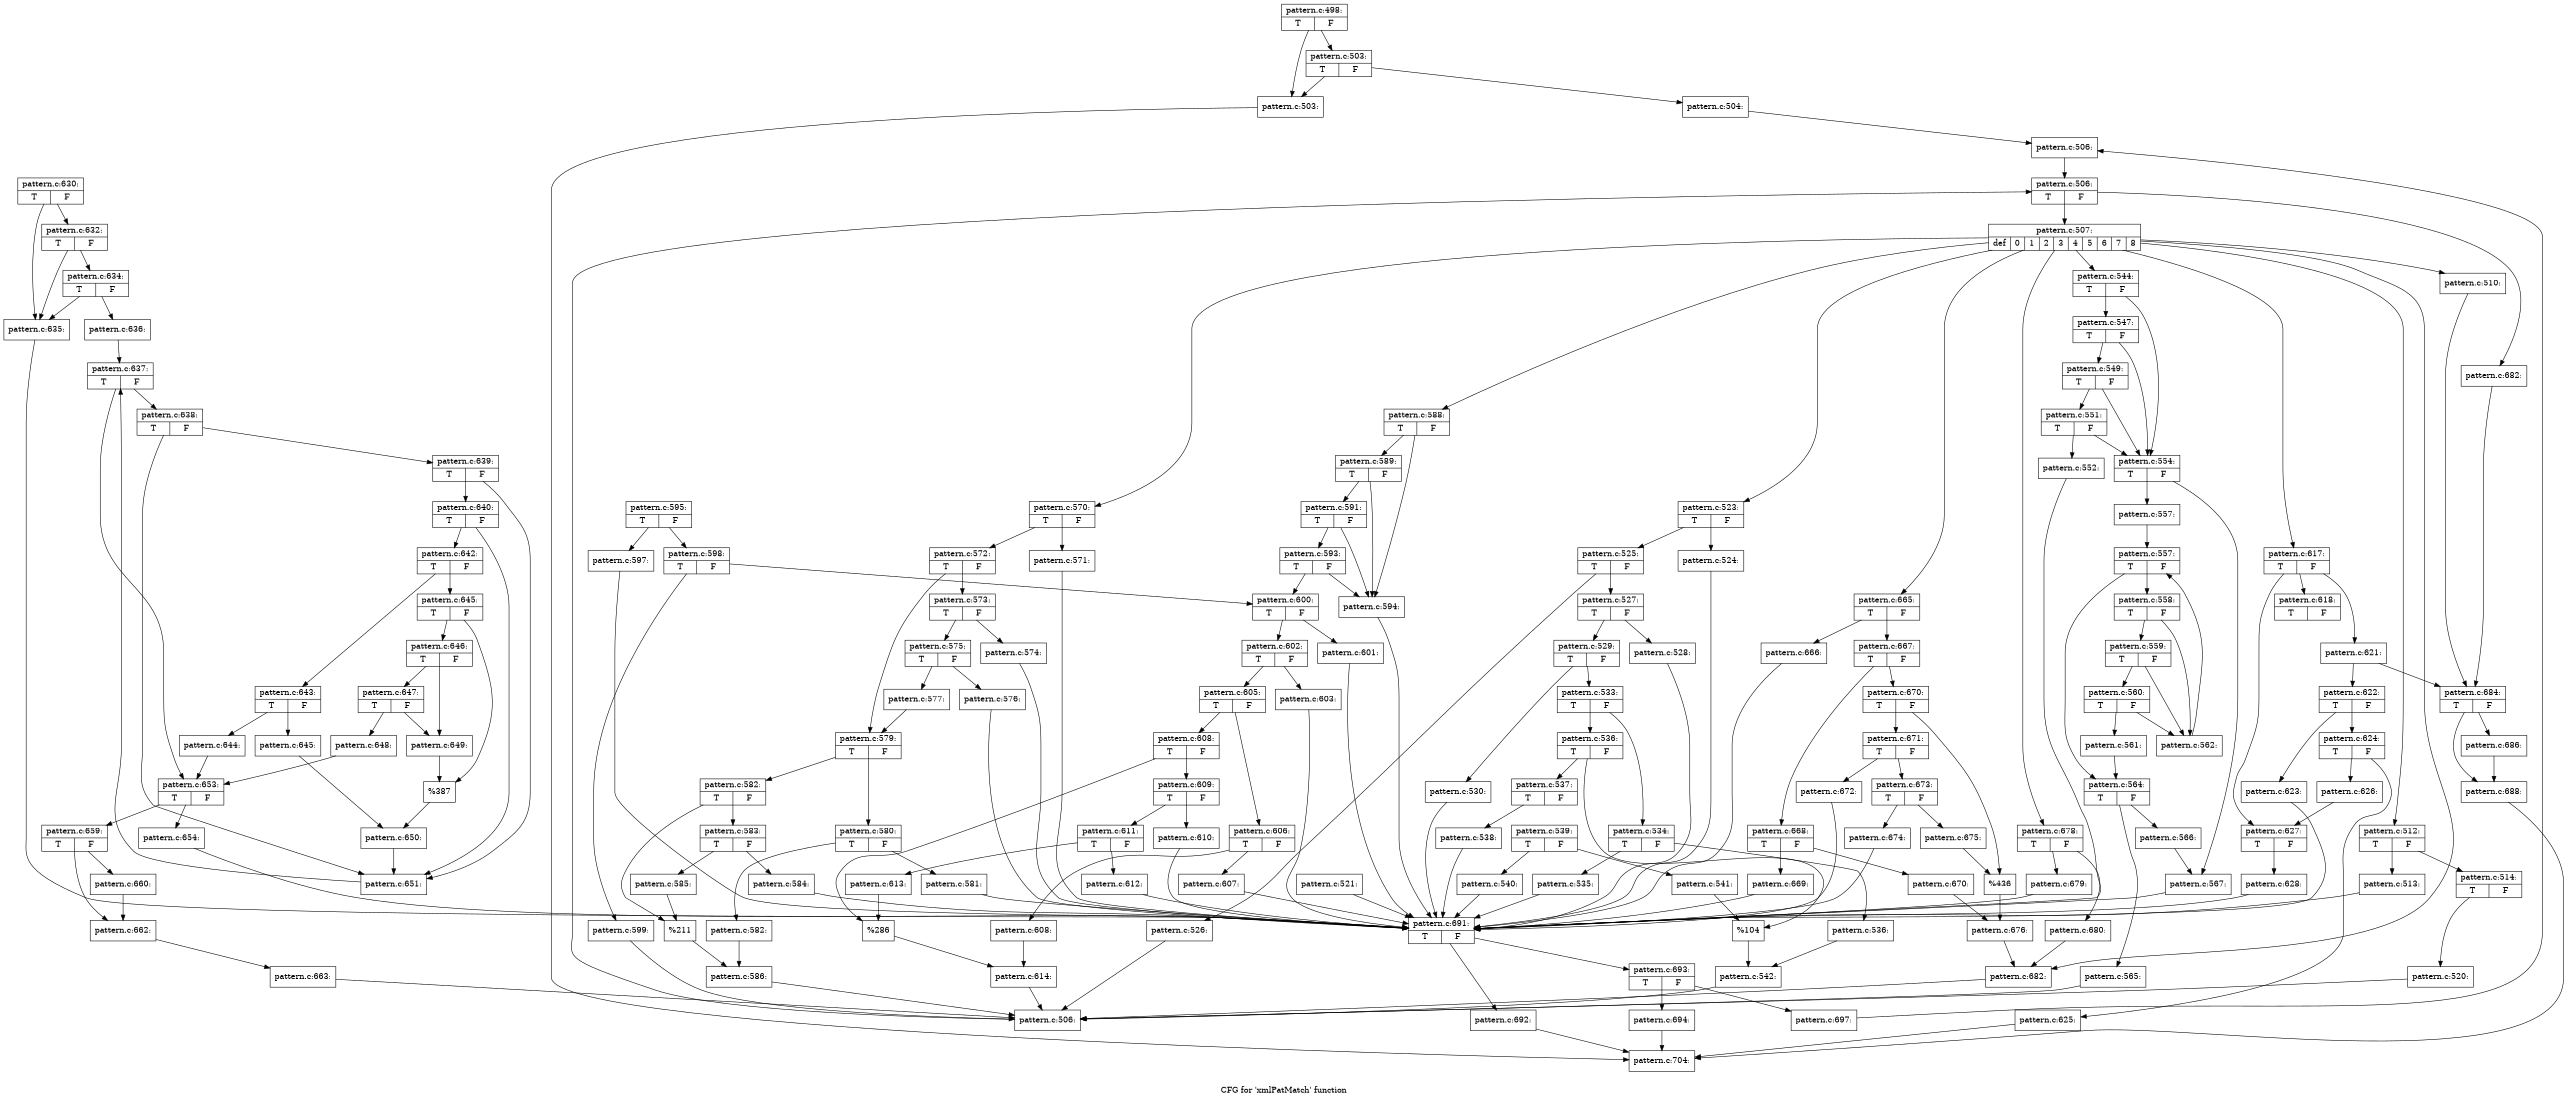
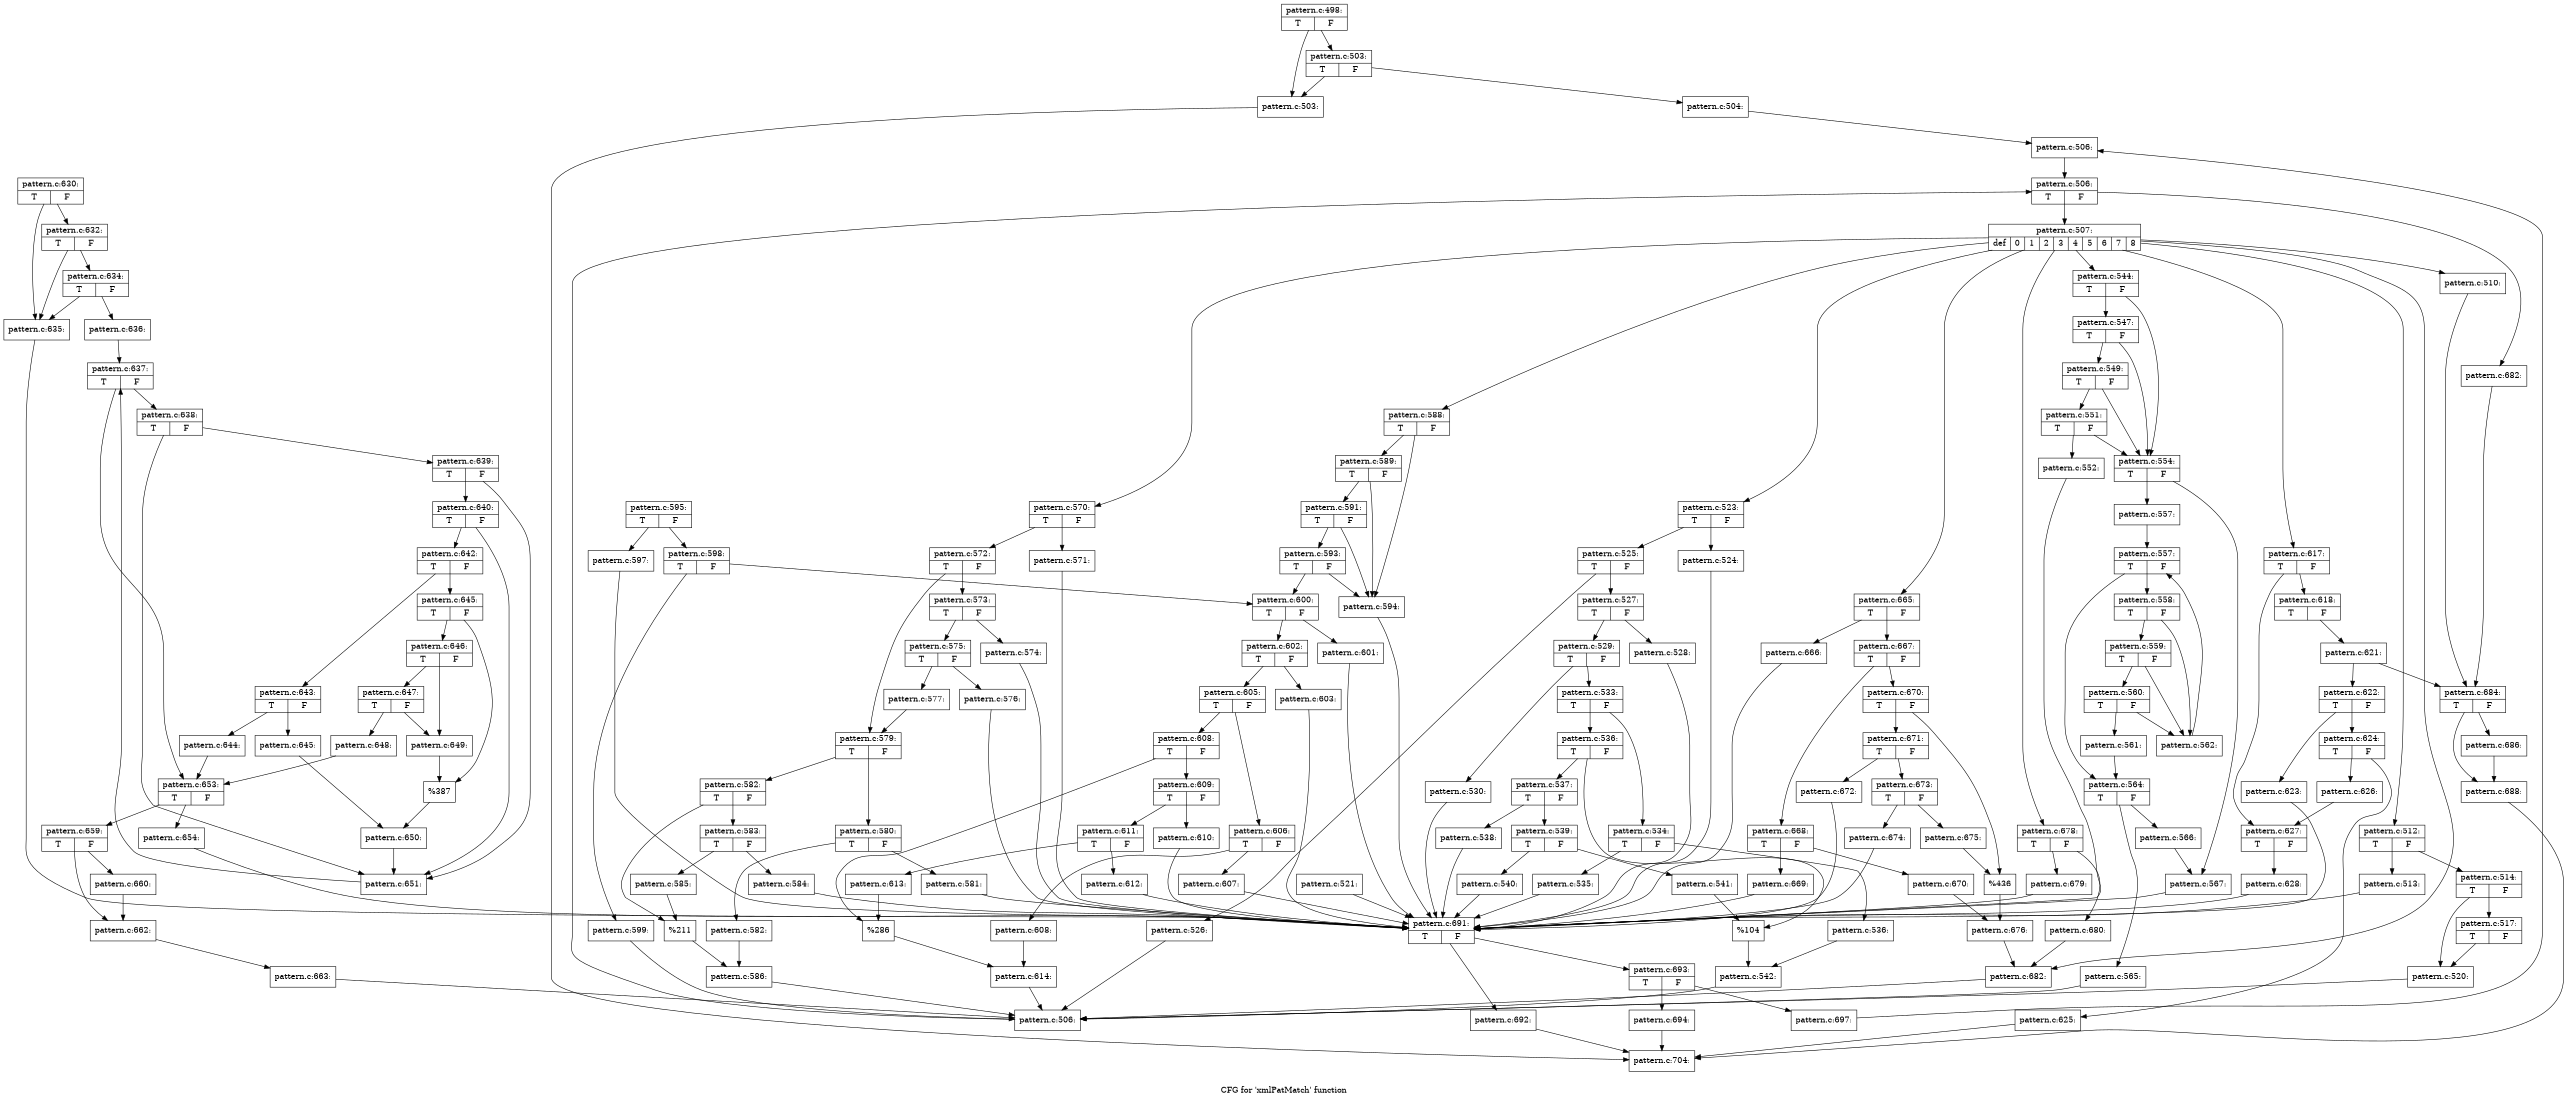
edge "pattern.c:617:" -> "pattern.c:621:": now "pattern.c:618:" -> "pattern.c:621:"
edge "pattern.c:537:" -> "pattern.c:539:": added
node "pattern.c:517:": added
